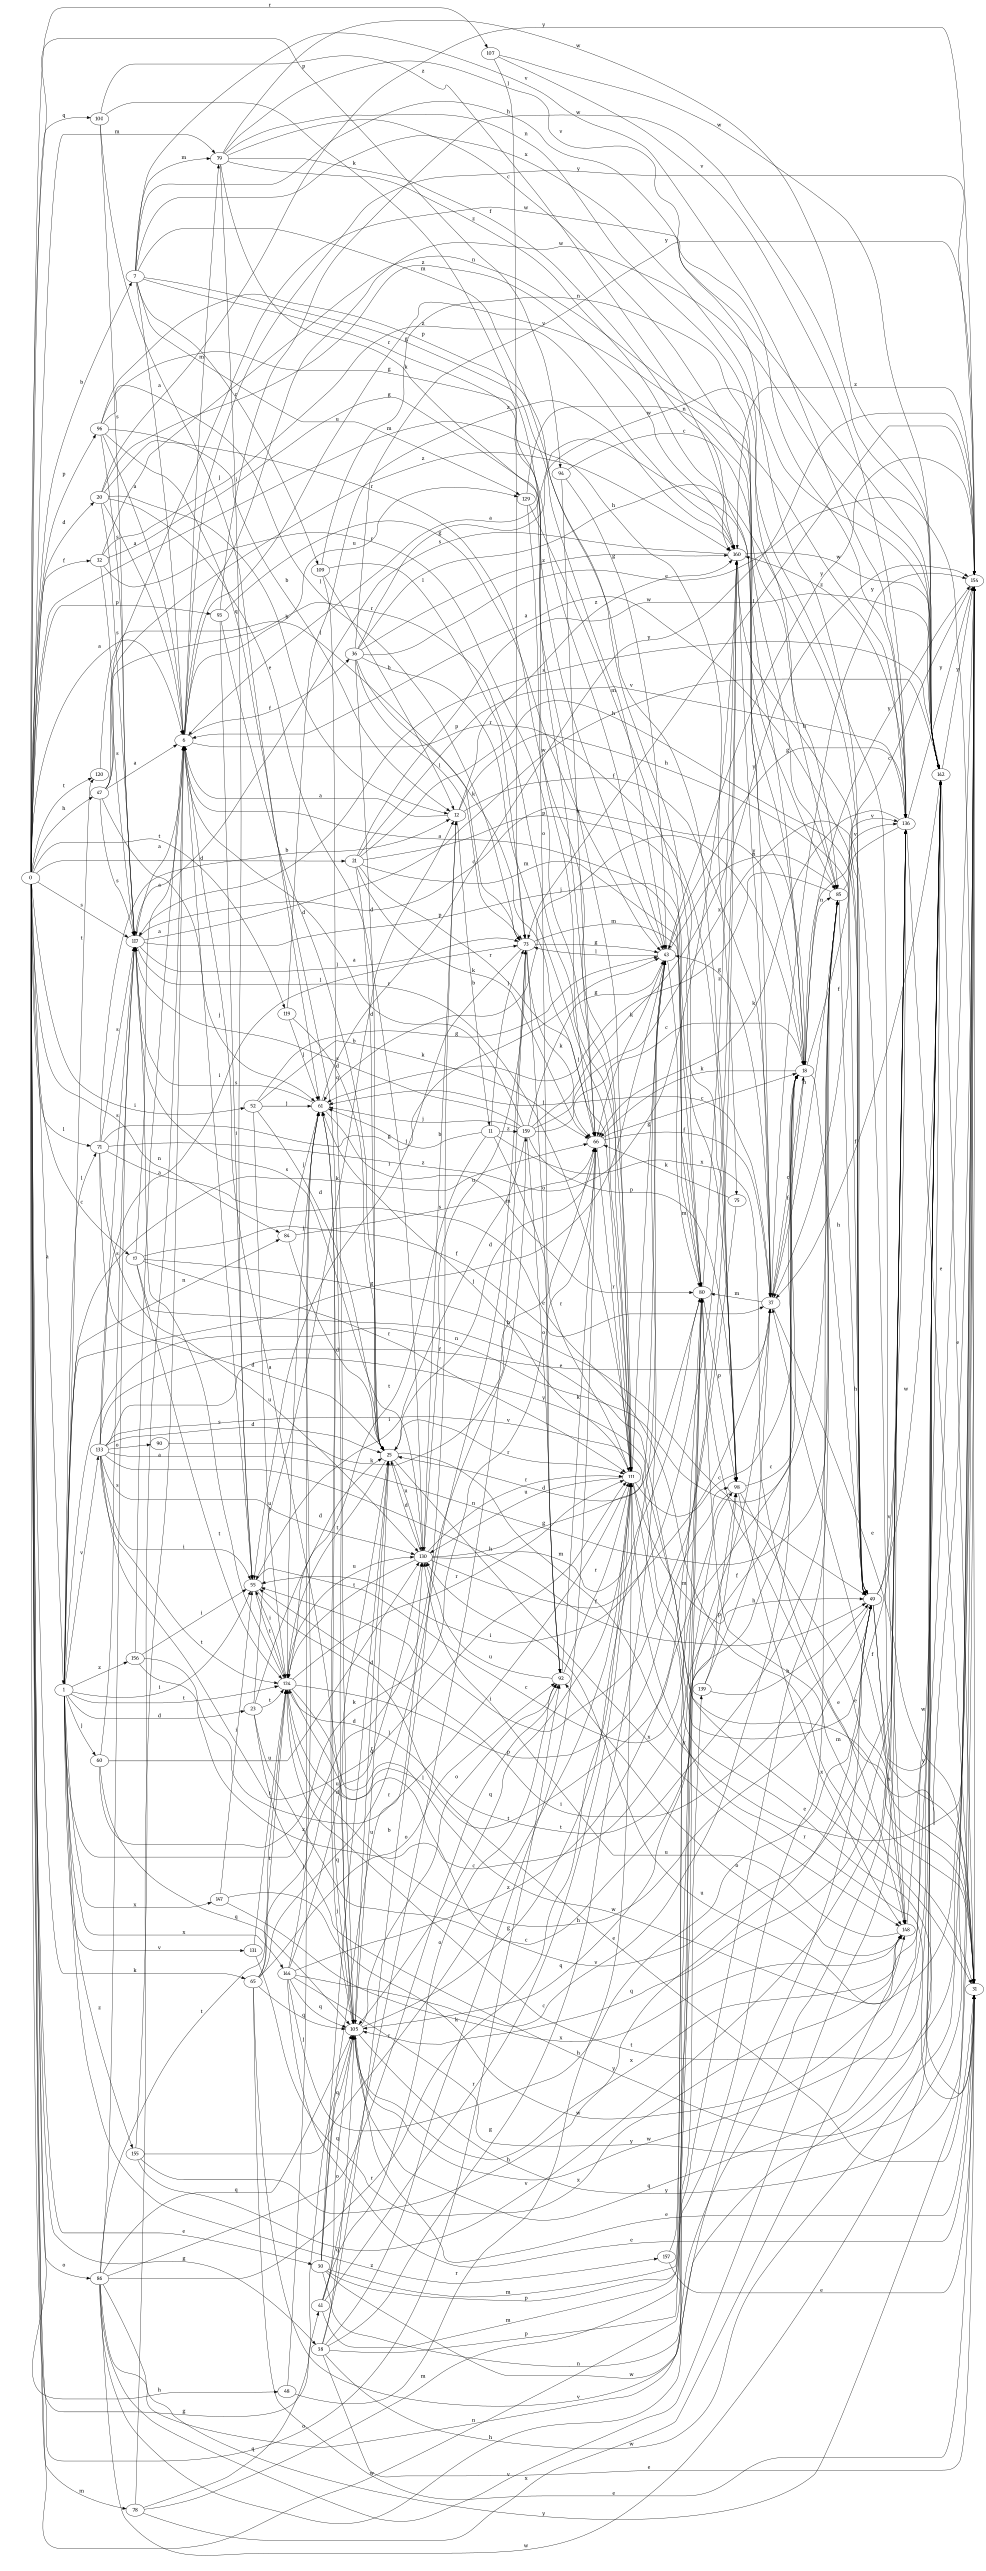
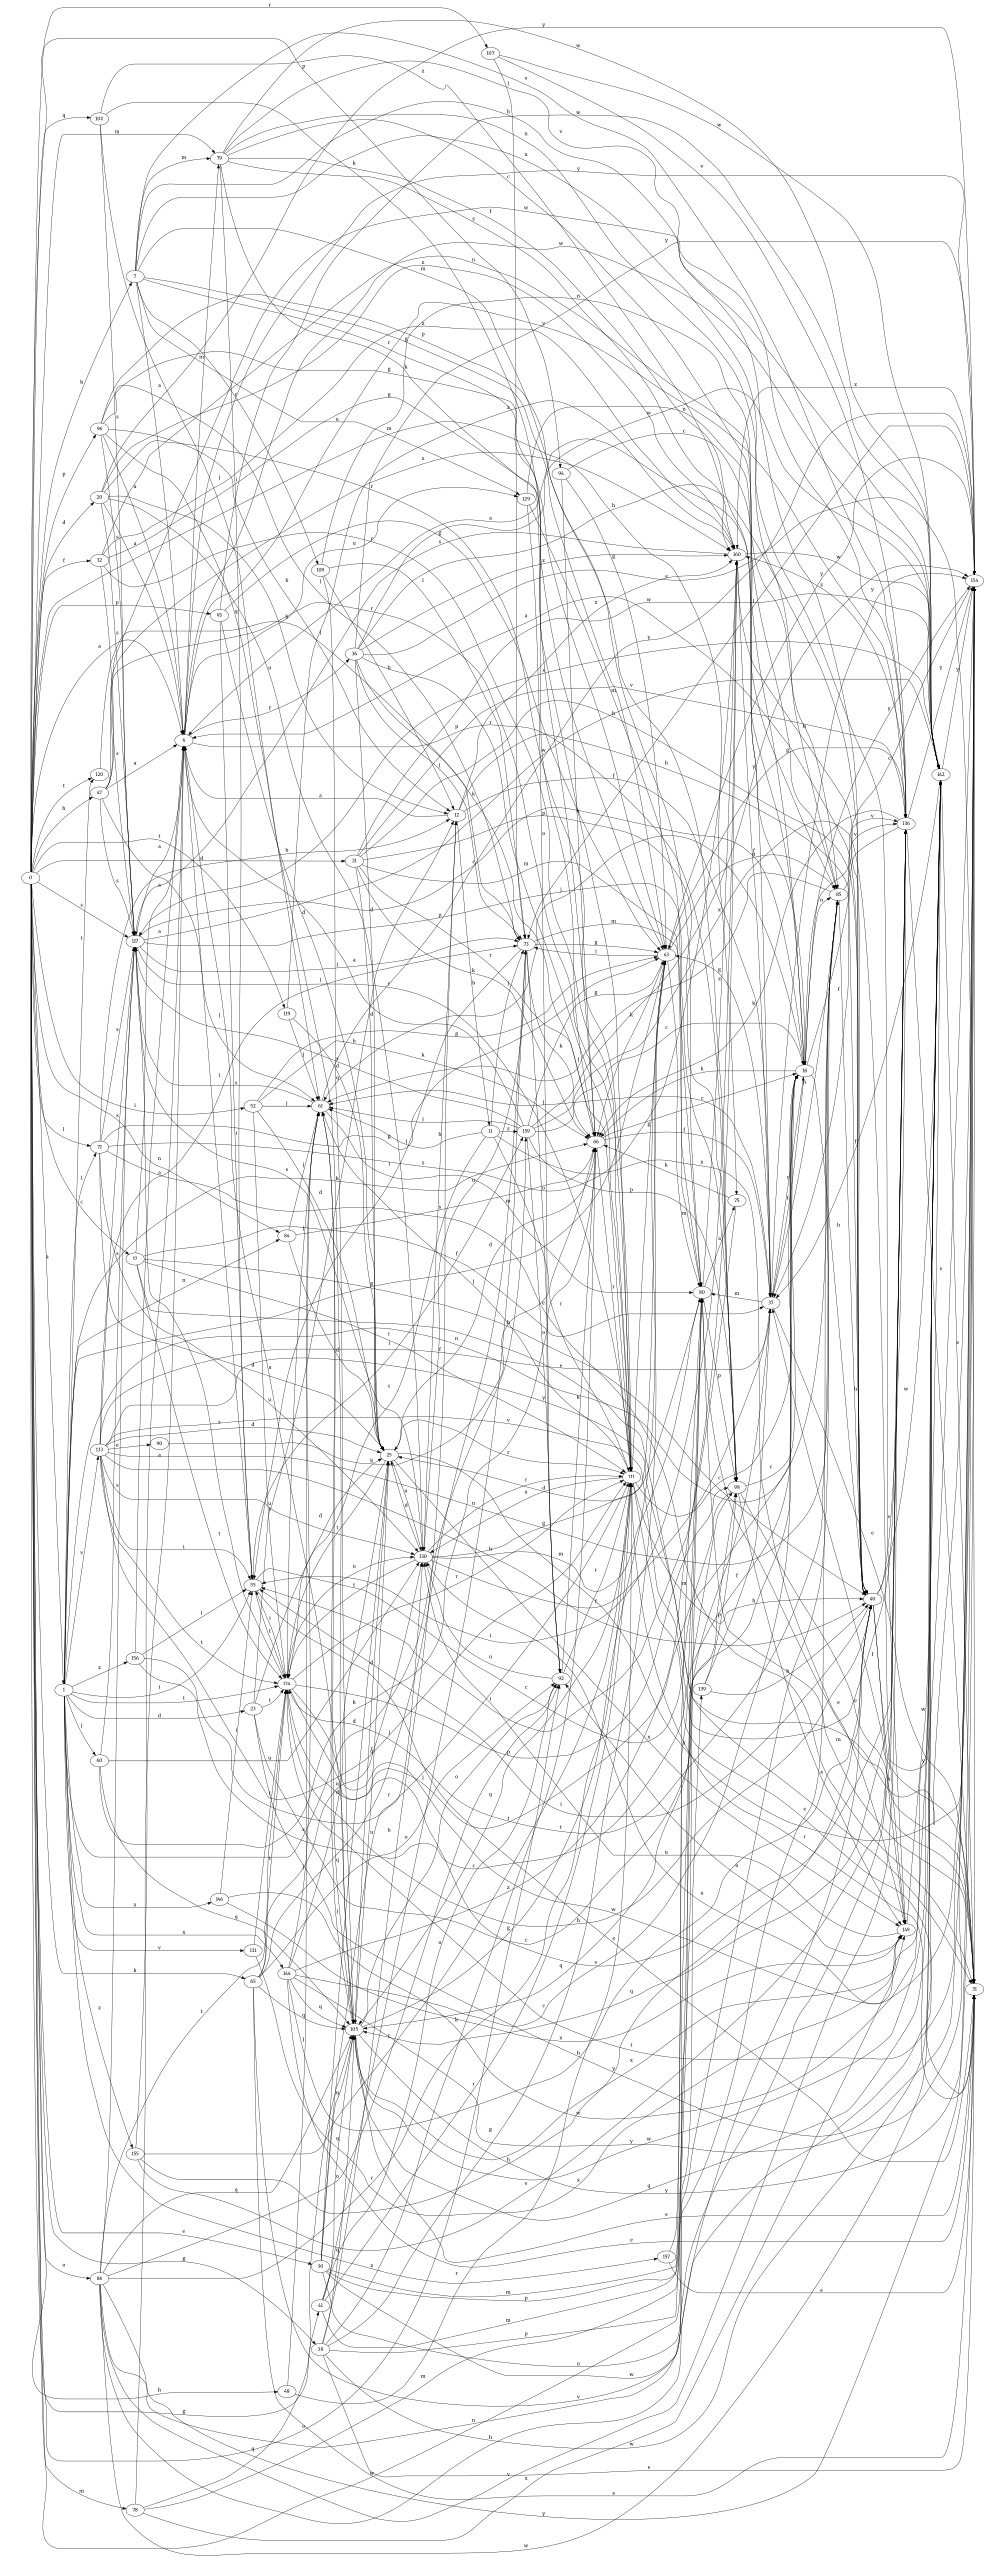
edge "20" -> "130": label "e" -> "u"
edge "160" -> "37": label "y" -> "f"
edge "80" -> "6": now "80" -> "75"
edge "159" -> "55": reversed
node "147": label "147" -> "146"
node "148": label "148" -> "149"
